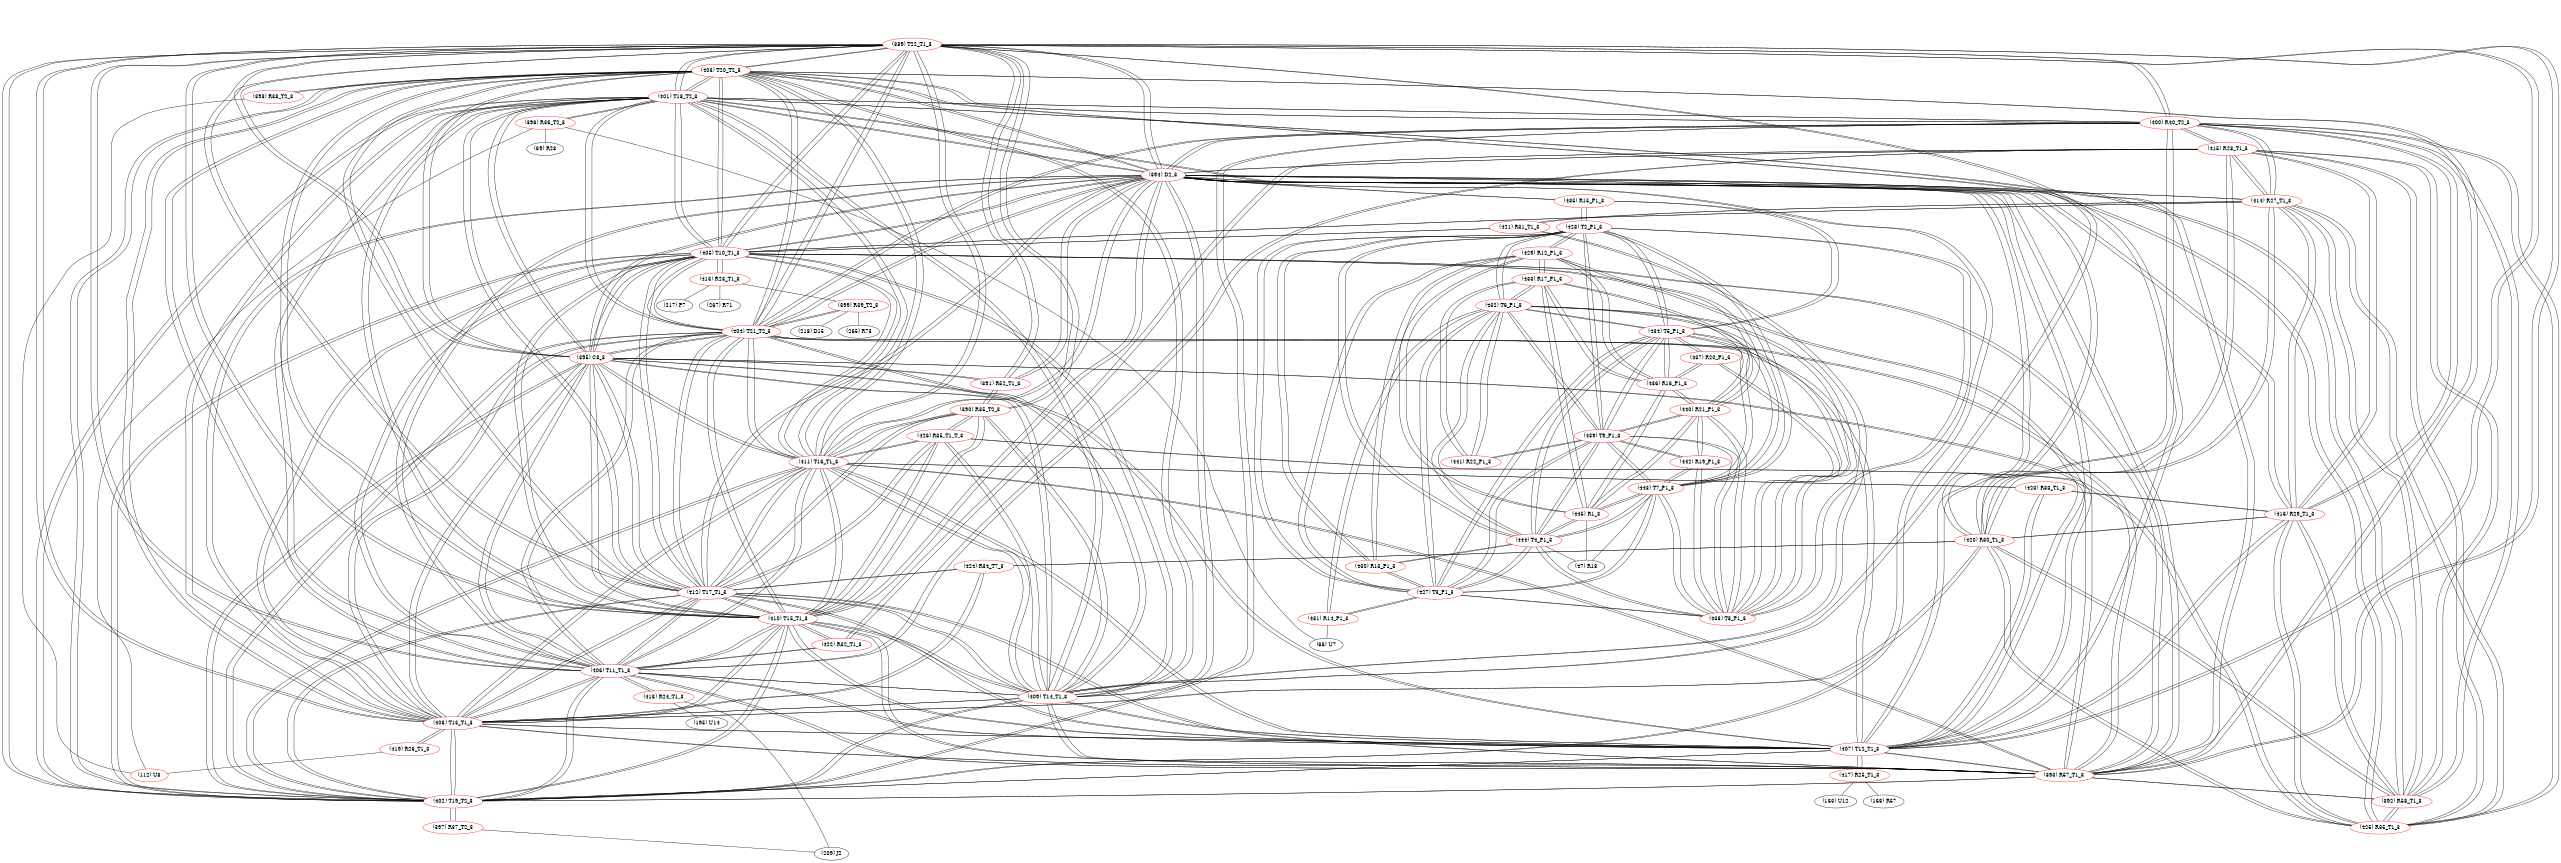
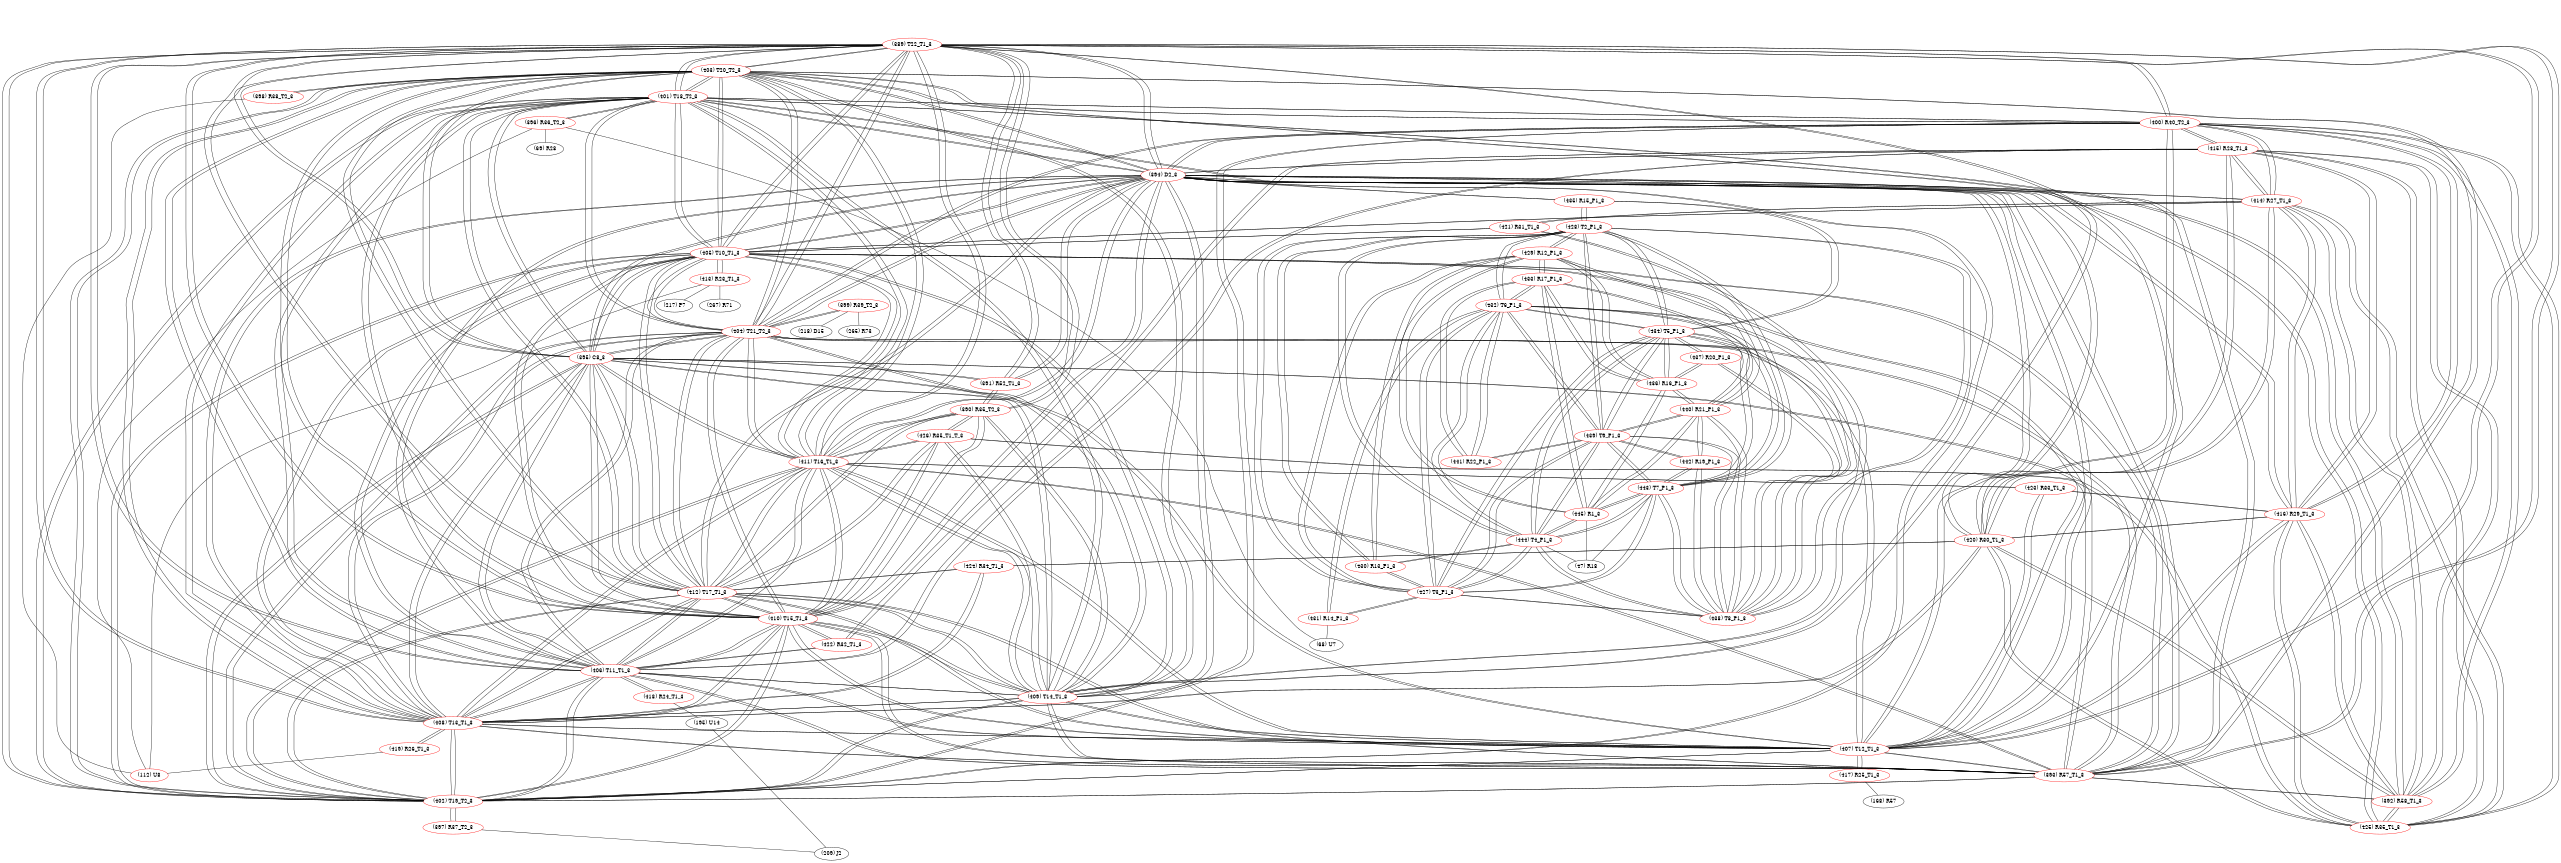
edge "(413) R23_T1_3" -- "(399) R39_T2_3": now "(413) R23_T1_3" -- "(112) U8"
node "(424) R34_T7_3": label "(424) R34_T7_3" -> "(424) R34_T1_3"
edge "(418) R24_T1_3" -- "(209) J2": now "(195) U14" -- "(209) J2"
node "(163) U12": removed
